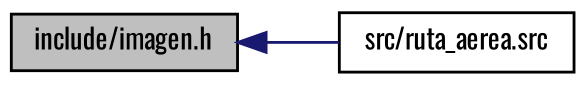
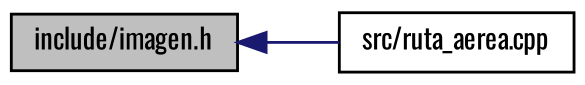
node "src/ruta_aerea.src": label "src/ruta_aerea.src" -> "src/ruta_aerea.cpp"
